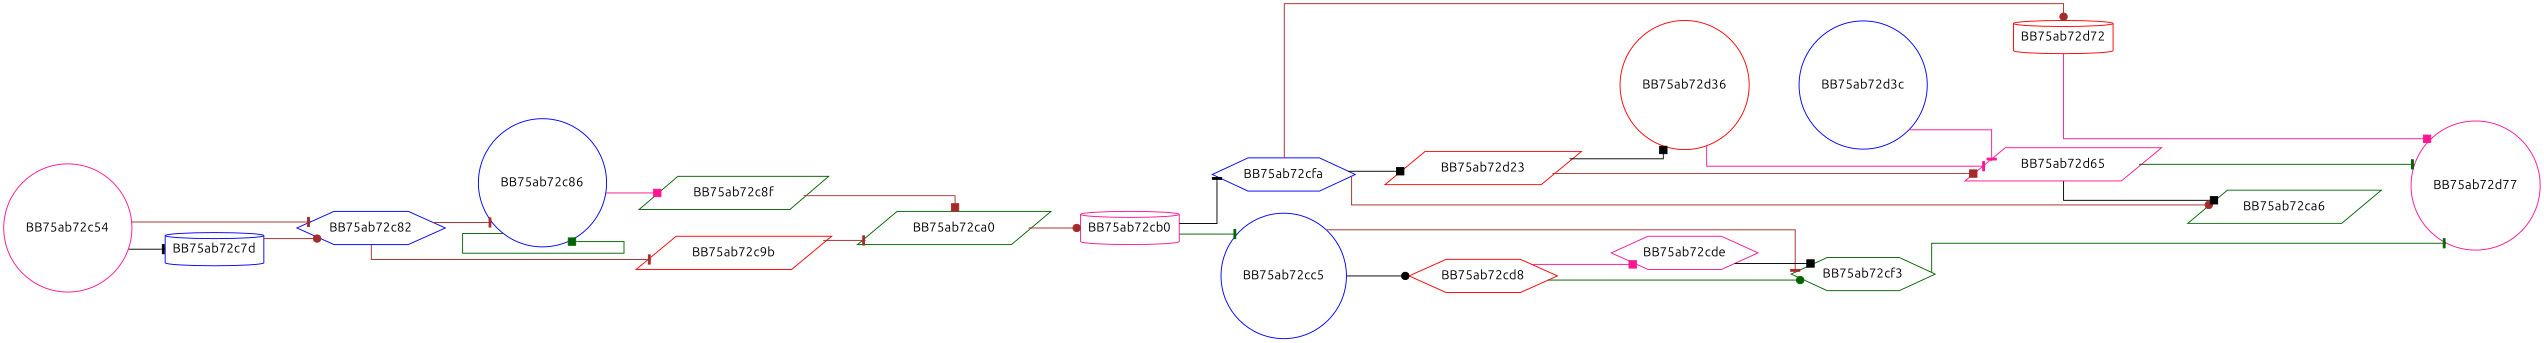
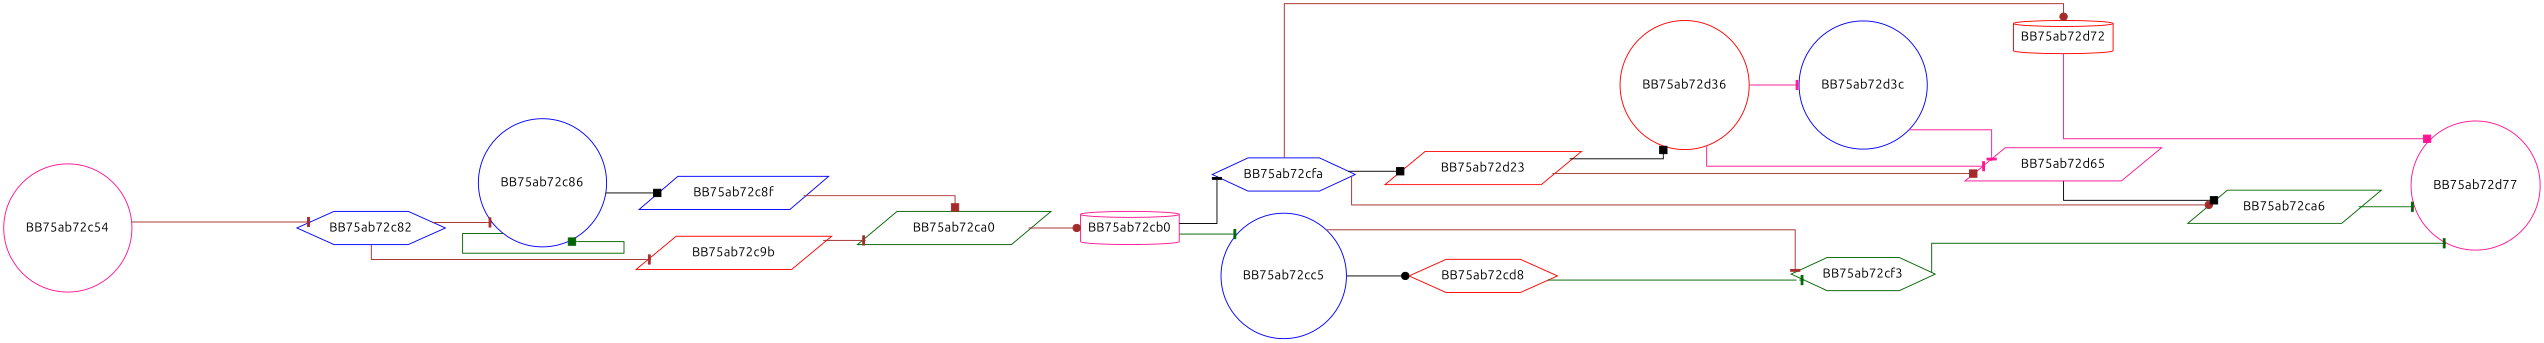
edge "BB75ab72d36" -> "BB75ab72d3c": added
edge "BB75ab72d65" -> "BB75ab72d77": now "BB75ab72ca6" -> "BB75ab72d77"
edge "BB75ab72c86" -> "BB75ab72c8f": color deeppink -> black
node "BB75ab72c8f": color darkgreen -> blue
node "BB75ab72c7d": removed
node "BB75ab72cde": removed
edge "BB75ab72cd8" -> "BB75ab72cf3": arrowhead dot -> tee
